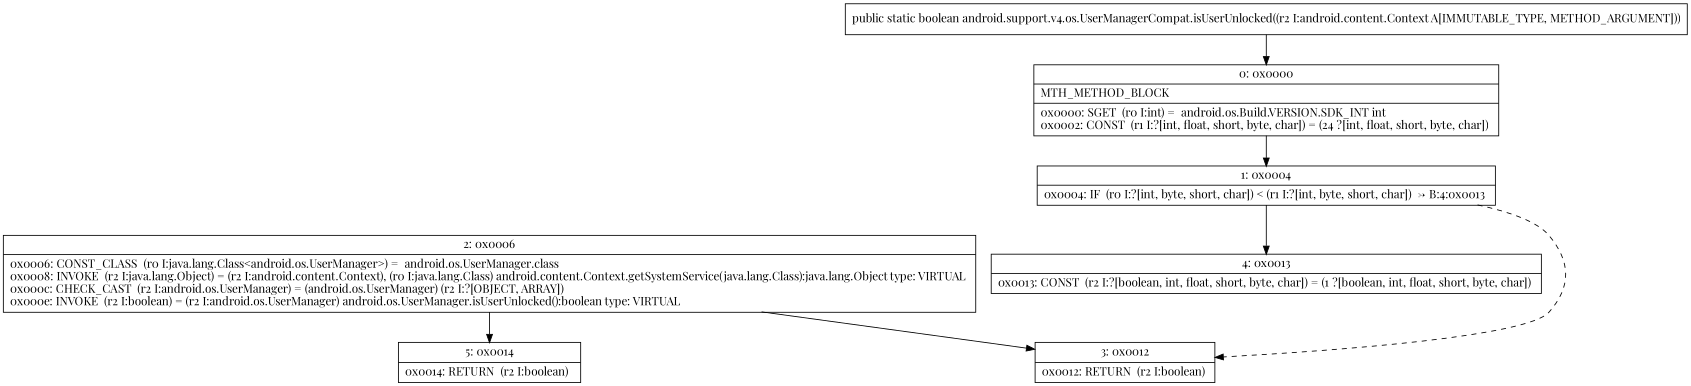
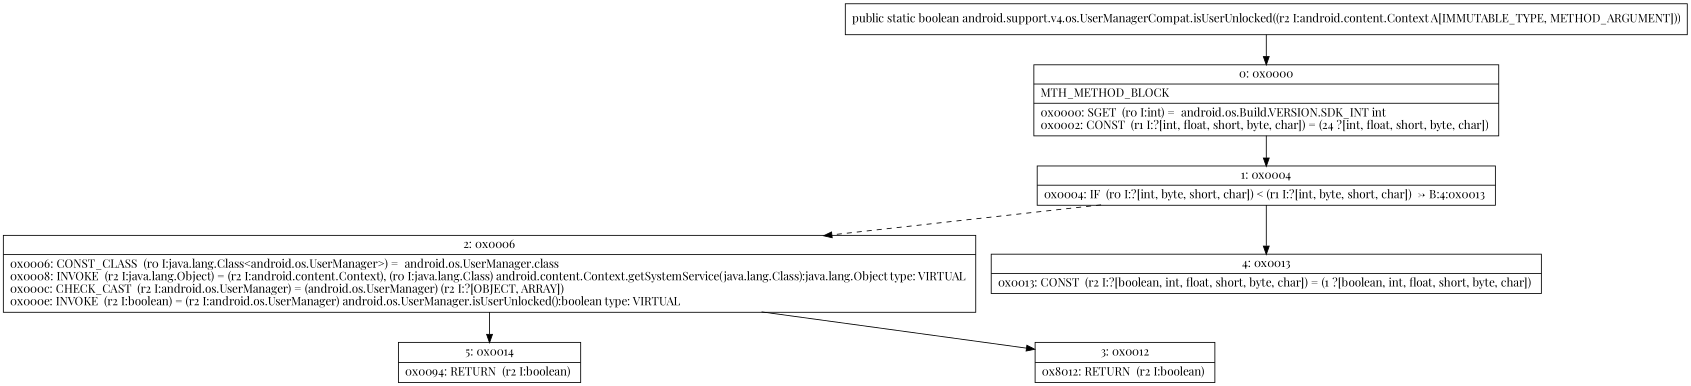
edge "1: 0x0004" -> "3: 0x0012": now "1: 0x0004" -> "2: 0x0006"
node "5: 0x0014": text "0x0014: RETURN  (r2 I:boolean)" -> "0x0094: RETURN  (r2 I:boolean)"
node "3: 0x0012": text "0x0012: RETURN  (r2 I:boolean)" -> "0x8012: RETURN  (r2 I:boolean)"
